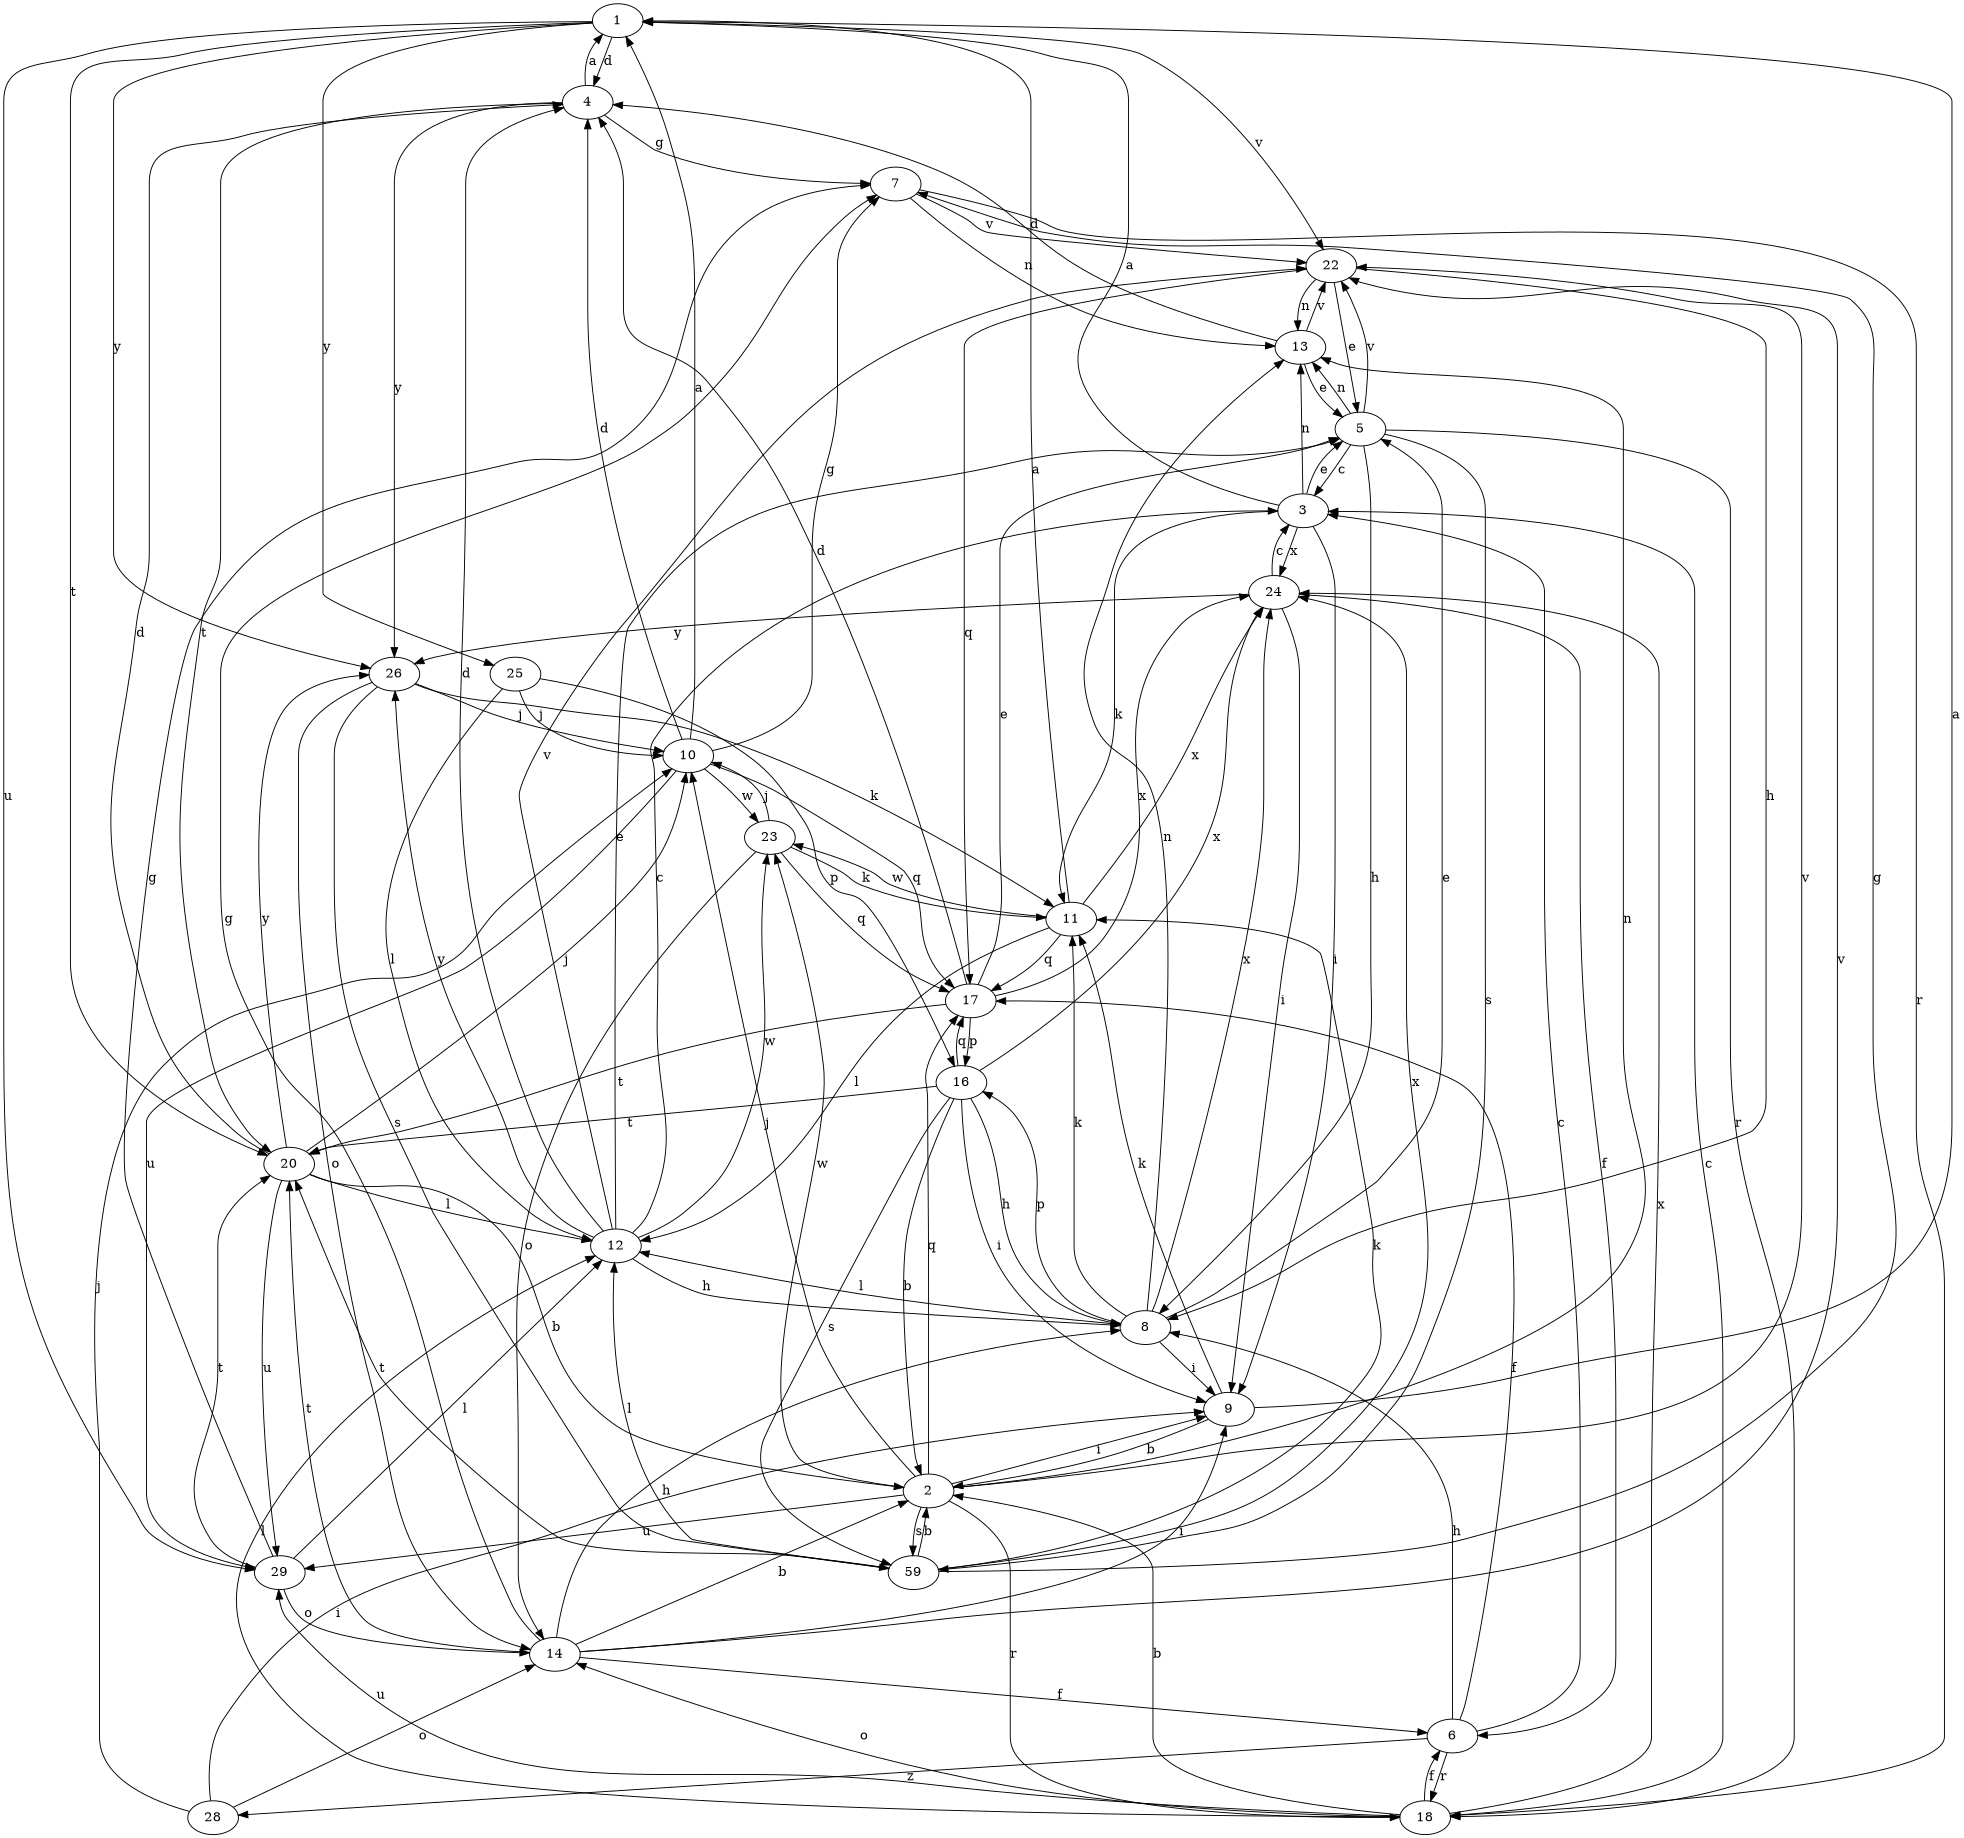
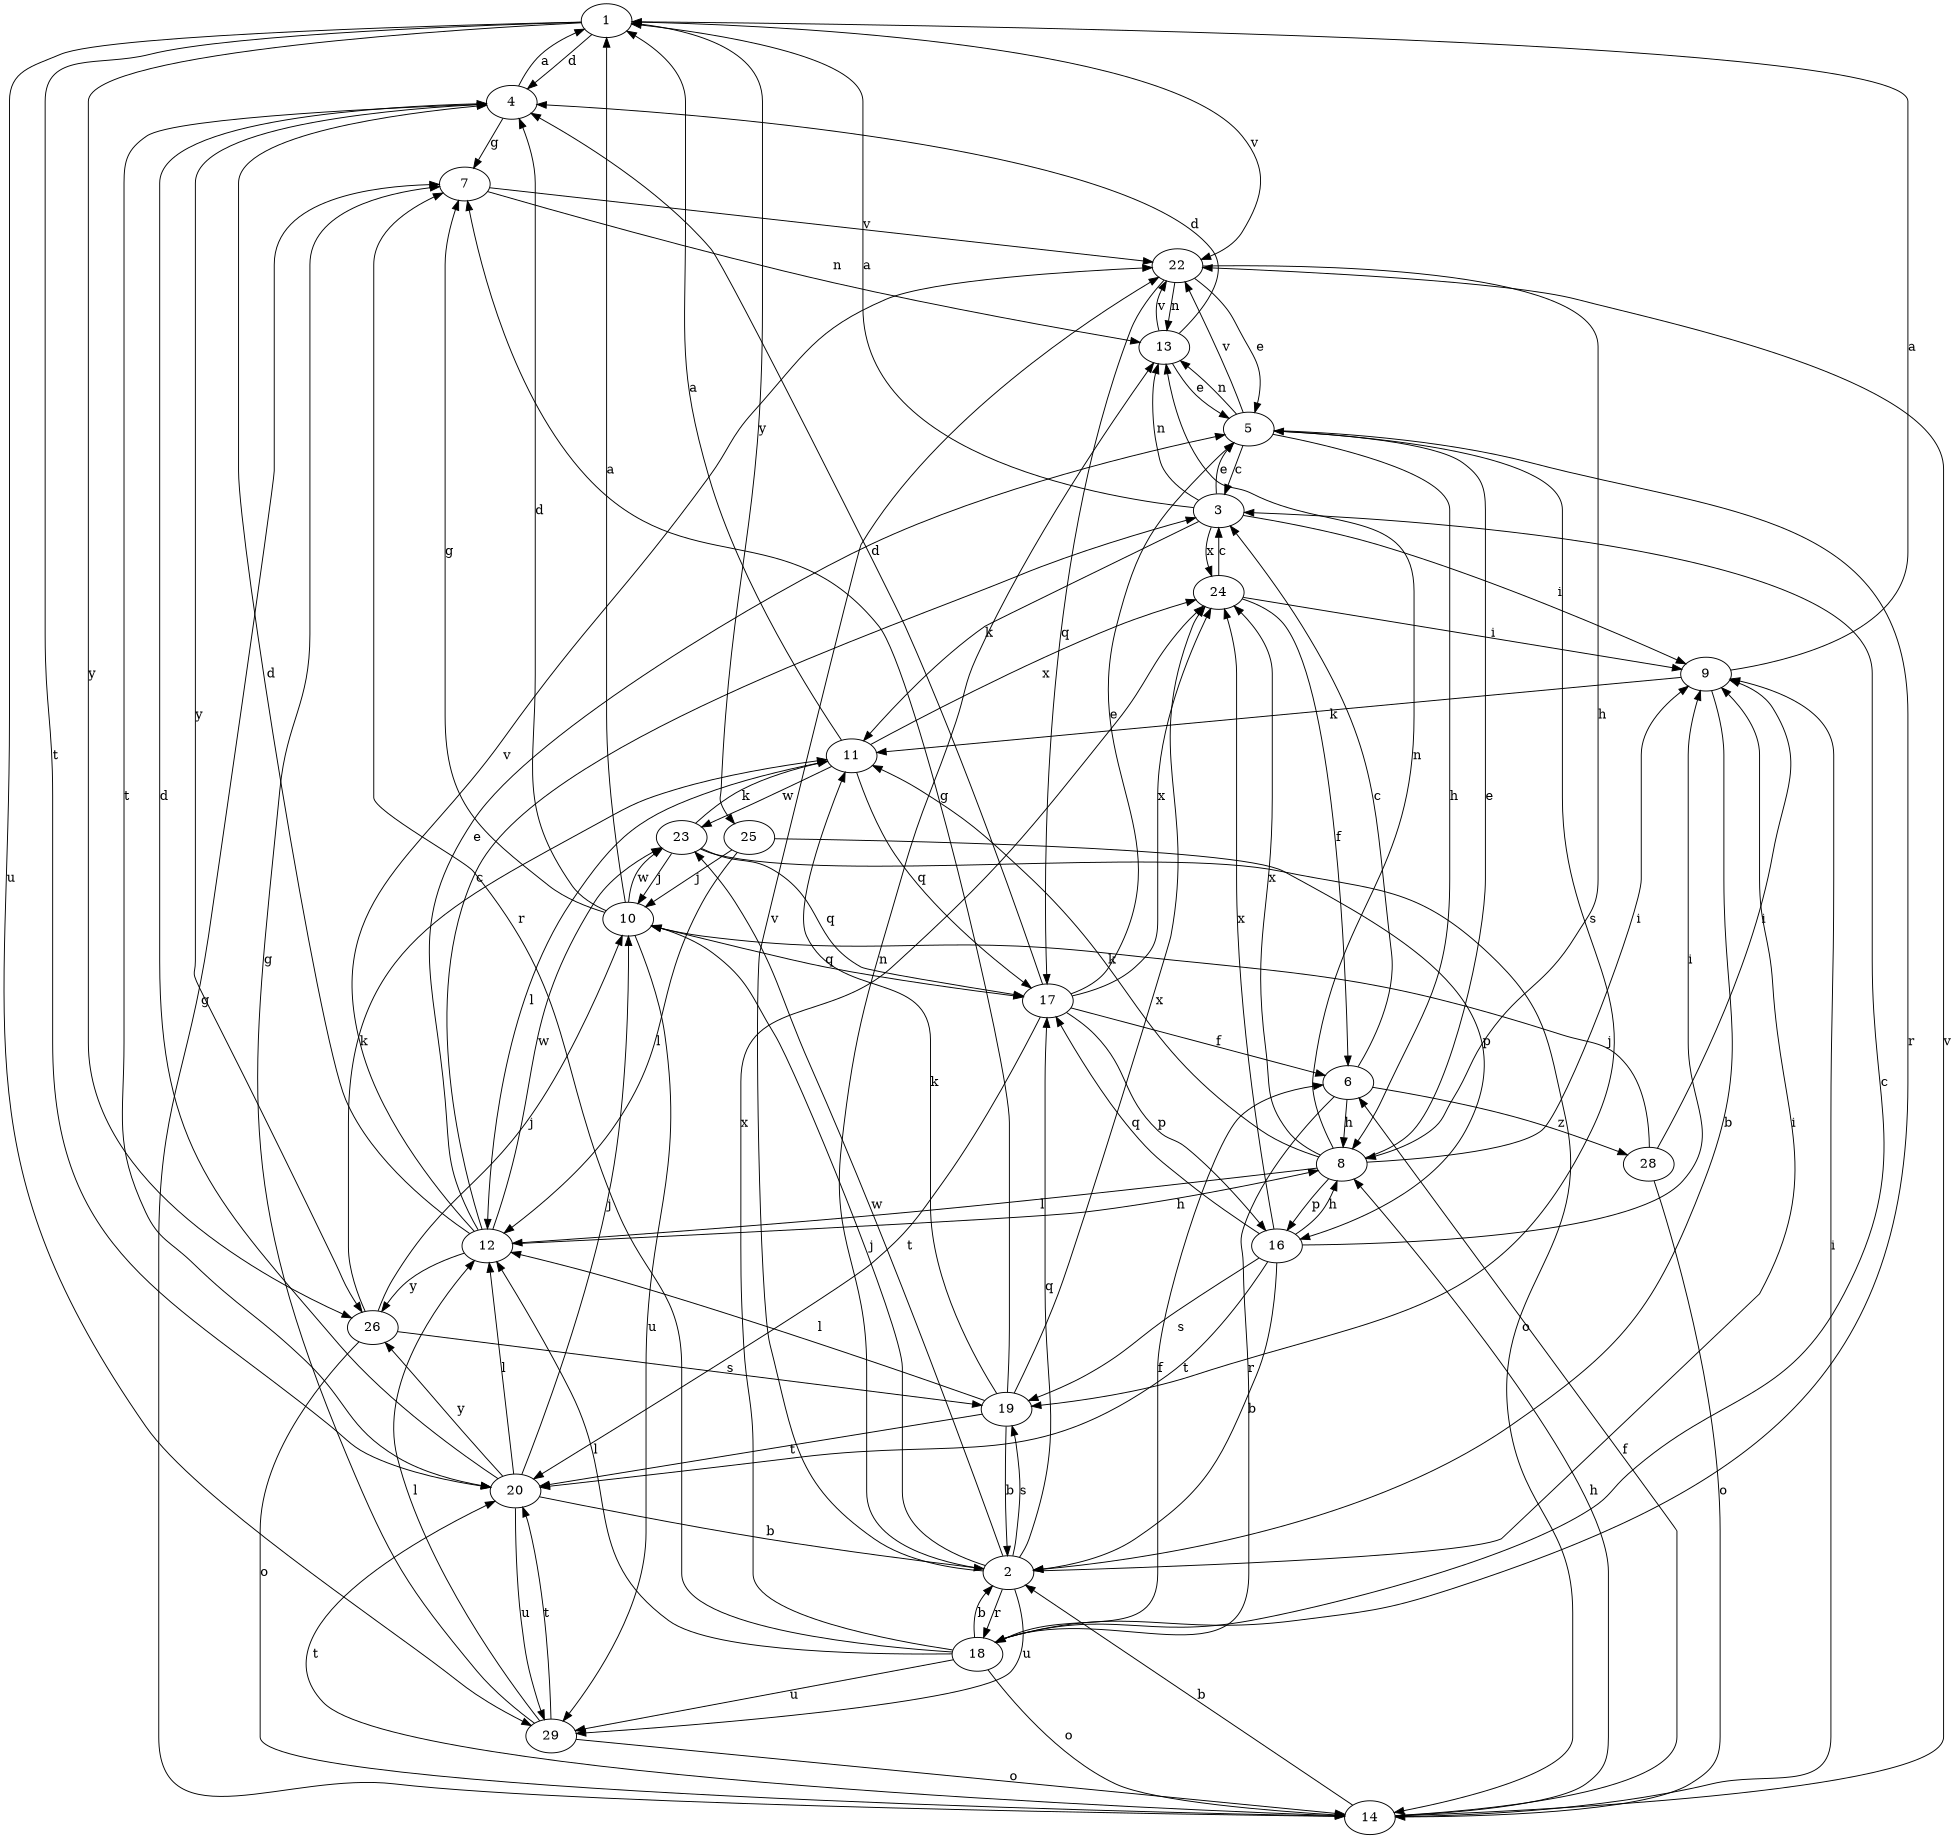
edge "24" -> "26": removed, label "y"
edge "7" -> "18": reversed
edge "6" -> "17": reversed
node "59": label "59" -> "19"
